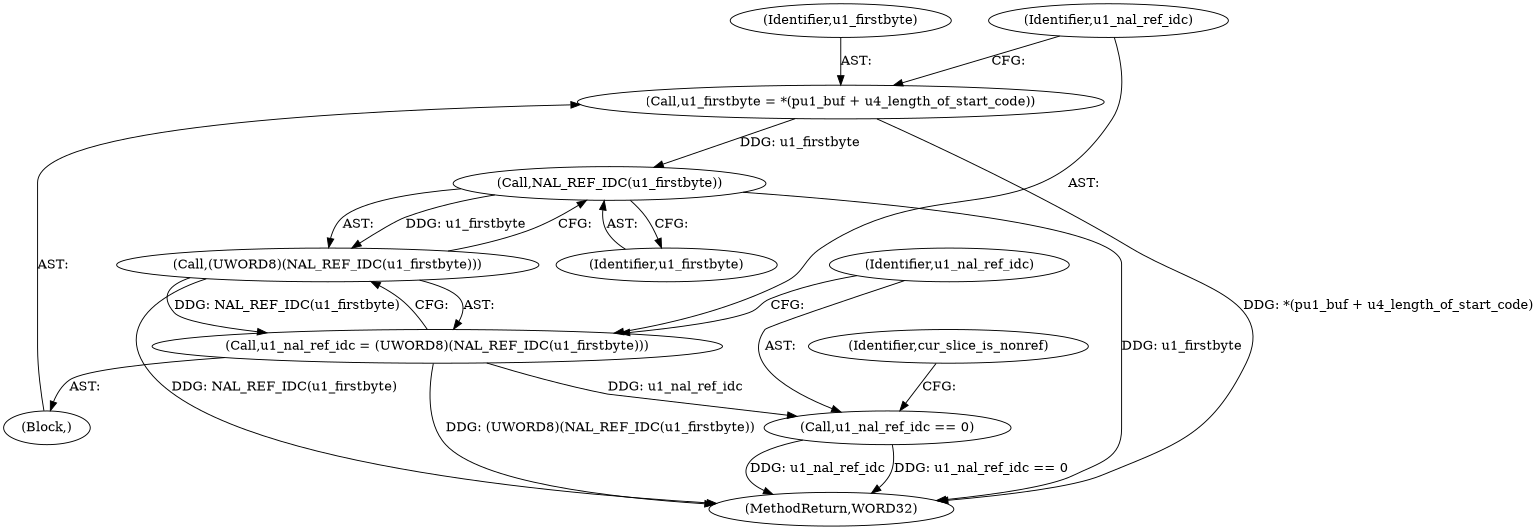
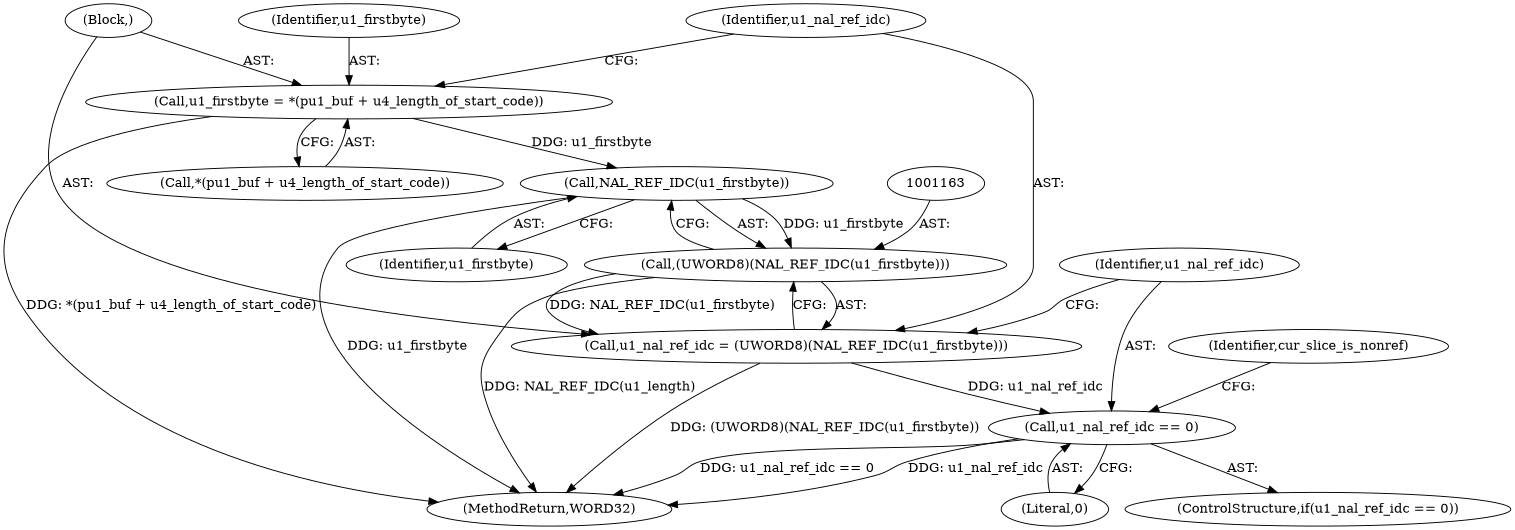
node "(Call,*(pu1_buf + u4_length_of_start_code))": added
node "1001163": added
edge "(Call,u1_nal_ref_idc = (UWORD8)(NAL_REF_IDC(u1_firstbyte)))" -> "(Block,)": reversed
edge "(Call,(UWORD8)(NAL_REF_IDC(u1_firstbyte)))" -> "(MethodReturn,WORD32)": label "DDG: NAL_REF_IDC(u1_firstbyte)" -> "DDG: NAL_REF_IDC(u1_length)"
node "(Literal,0)": added
node "(ControlStructure,if(u1_nal_ref_idc == 0))": added
